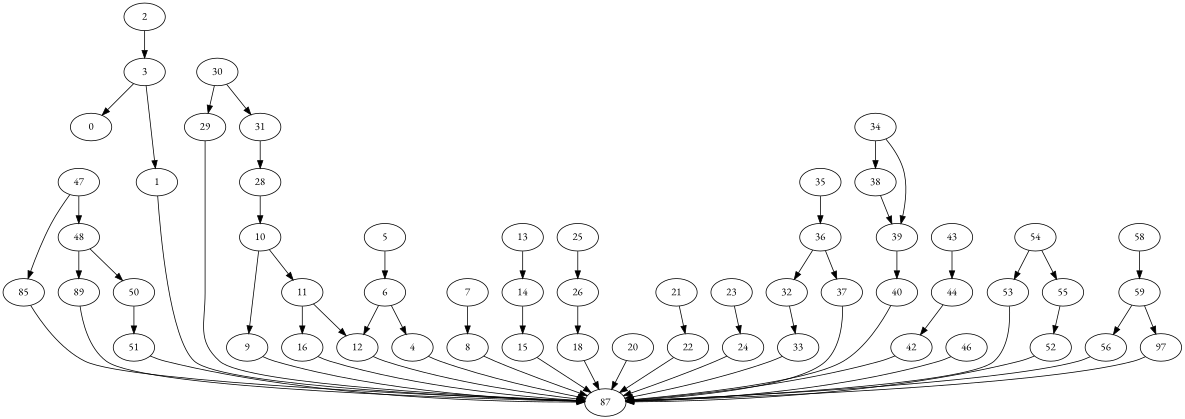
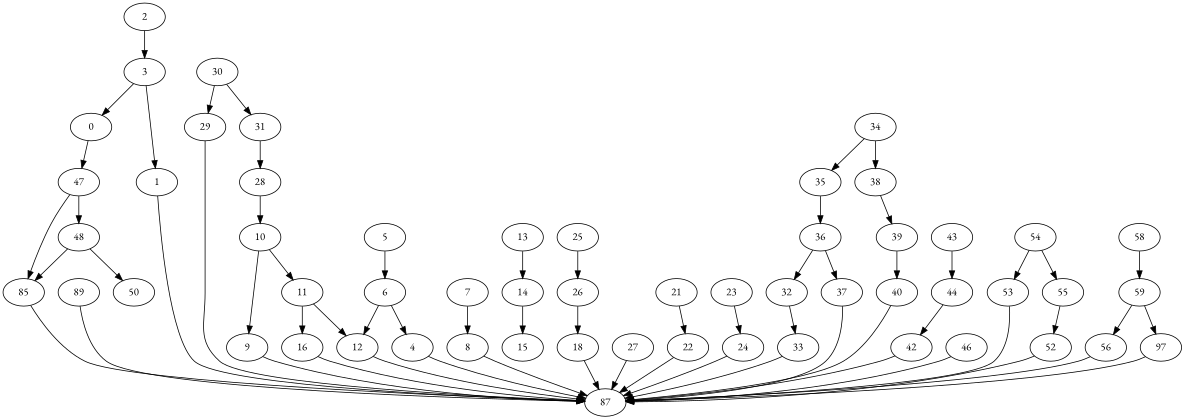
edge "0" -> "47": added
edge "34" -> "39": now "34" -> "35"
edge "48" -> "89": now "48" -> "85"
node "51": removed
node "20": label "20" -> "27"
edge "15" -> "87": removed
